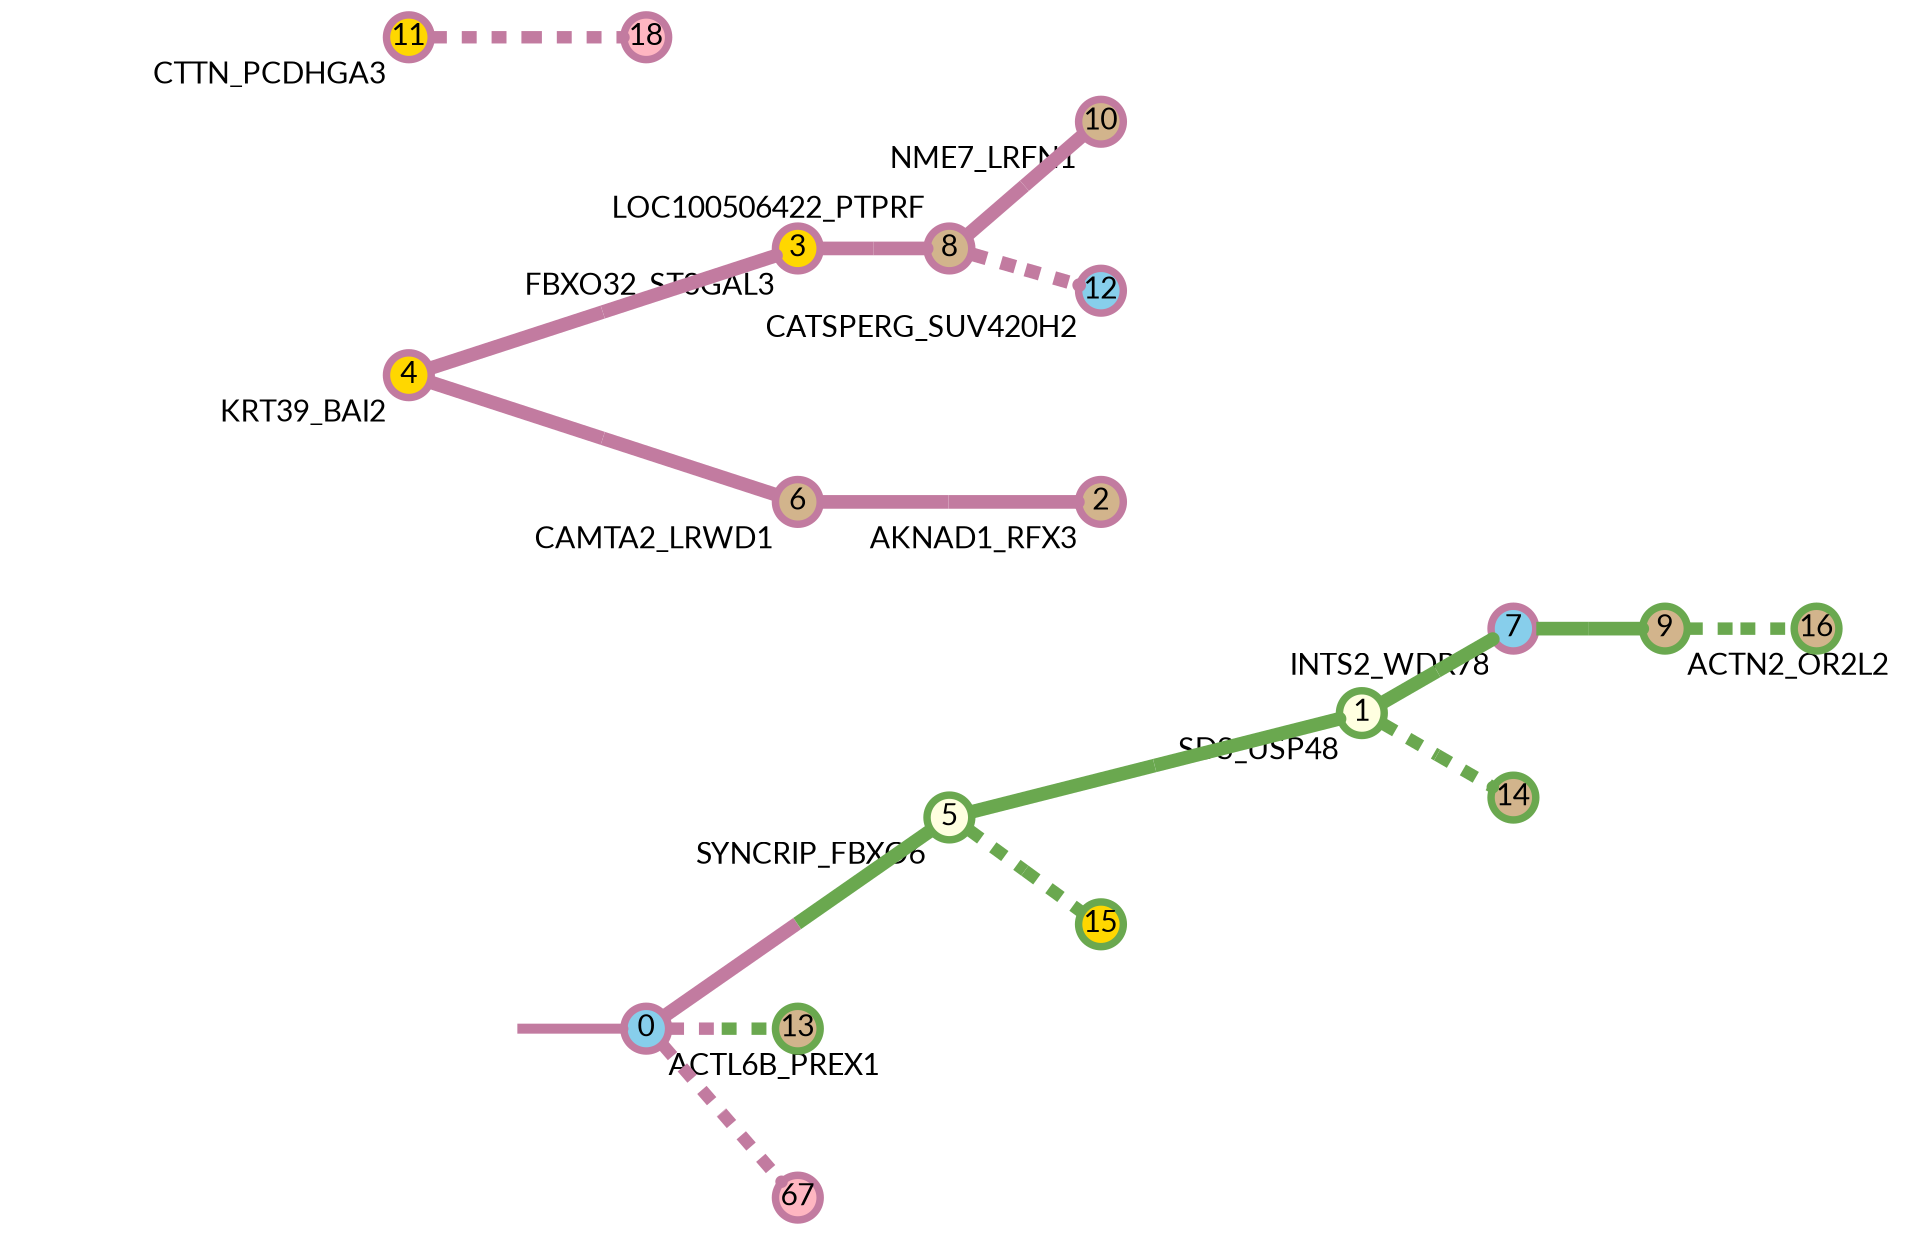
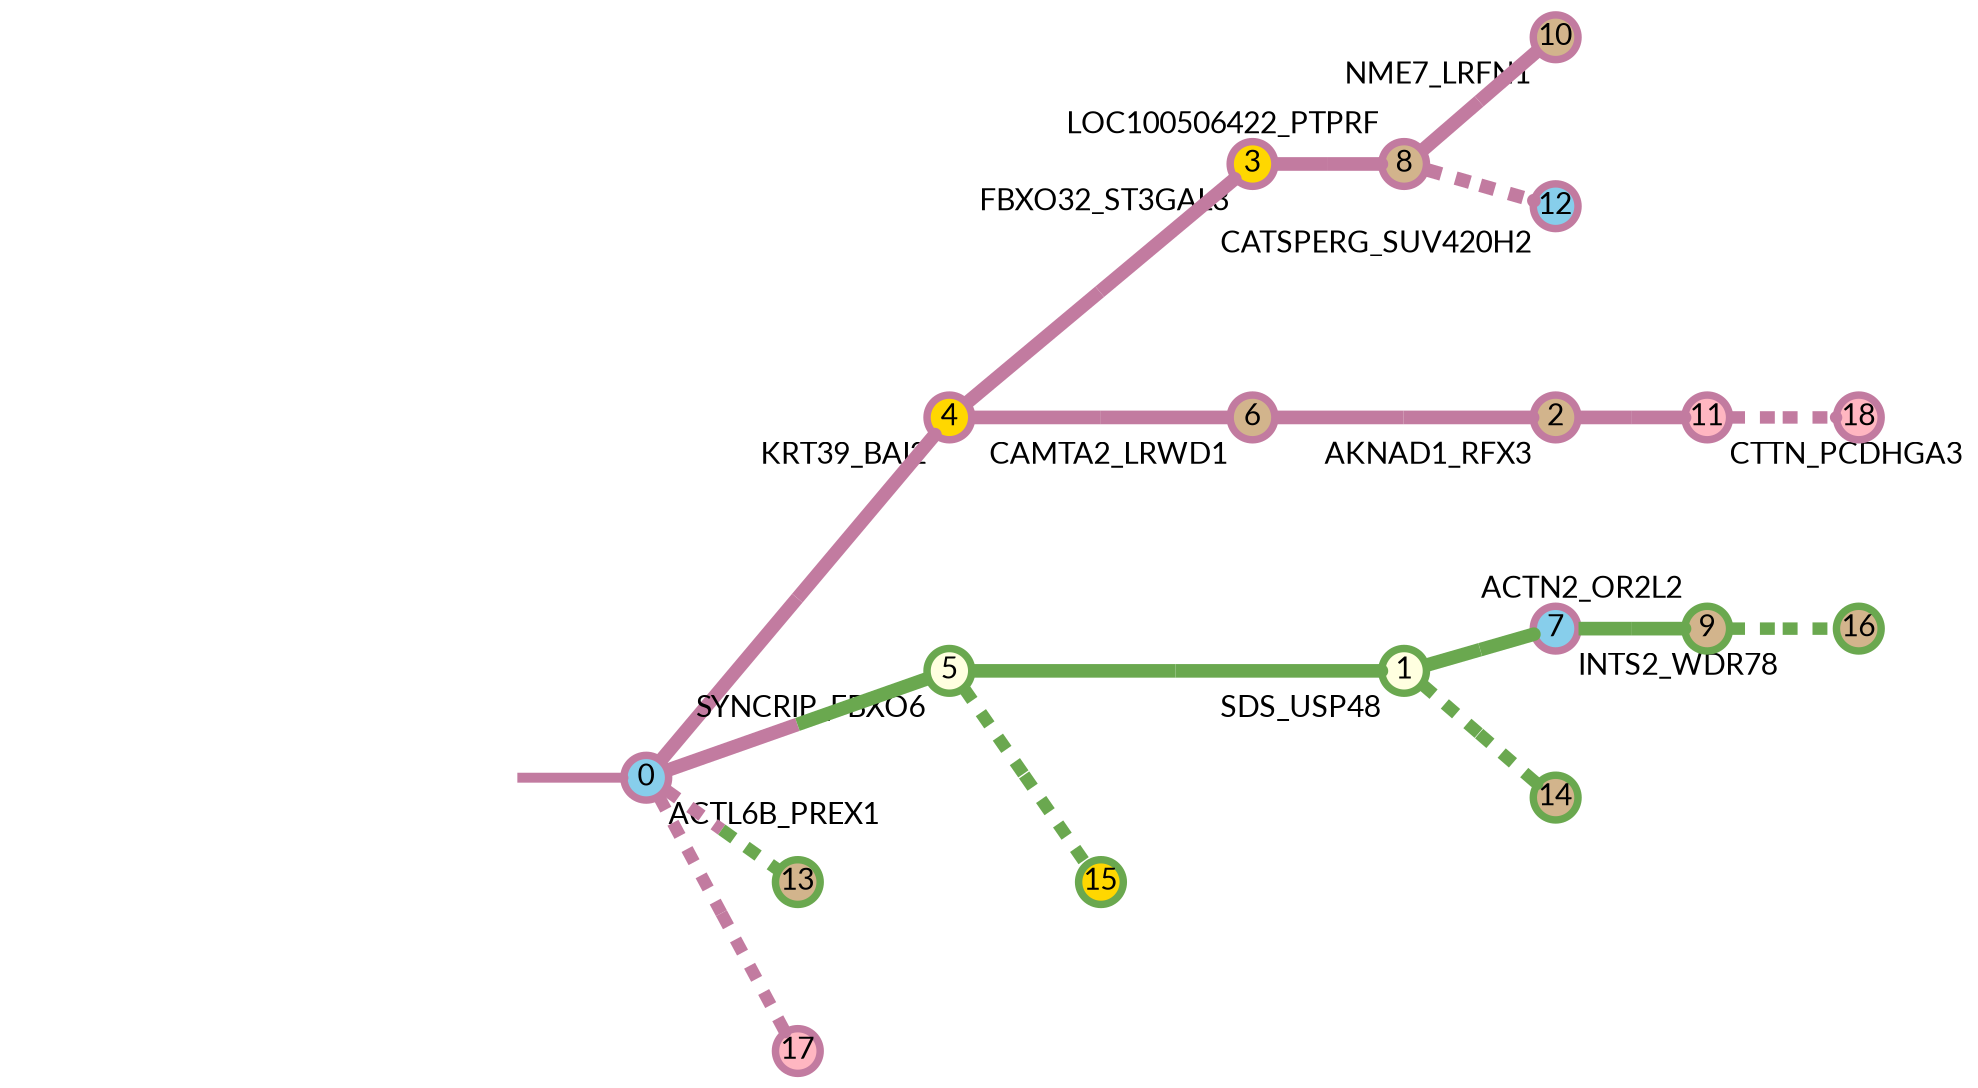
node "11 CTTN_PCDHGA3": fillcolor gold -> lightpink
edge "2 AKNAD1_RFX3" -> "11 CTTN_PCDHGA3": added
edge "0 ACTL6B_PREX1" -> "4 KRT39_BAI2": added
node "67": label "67" -> "17"
